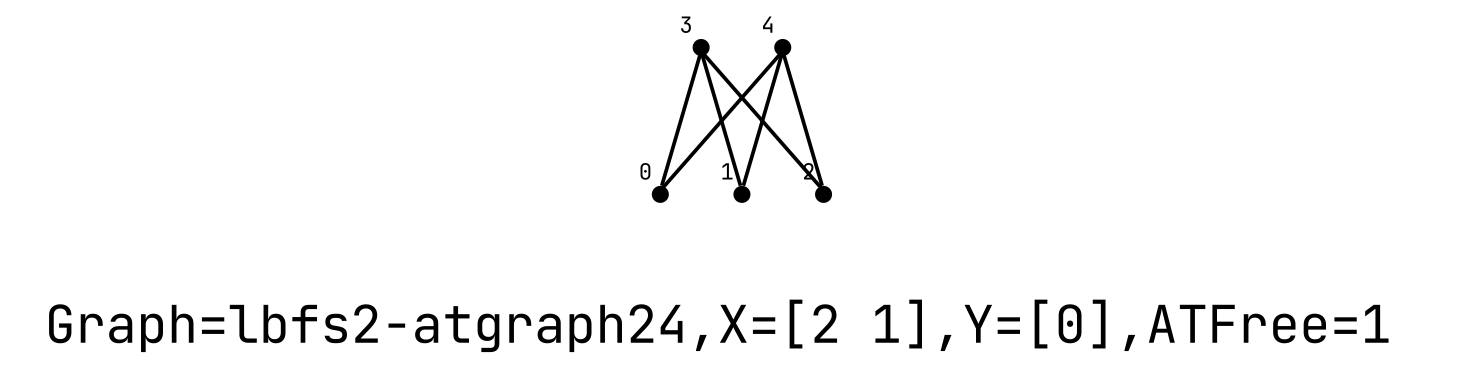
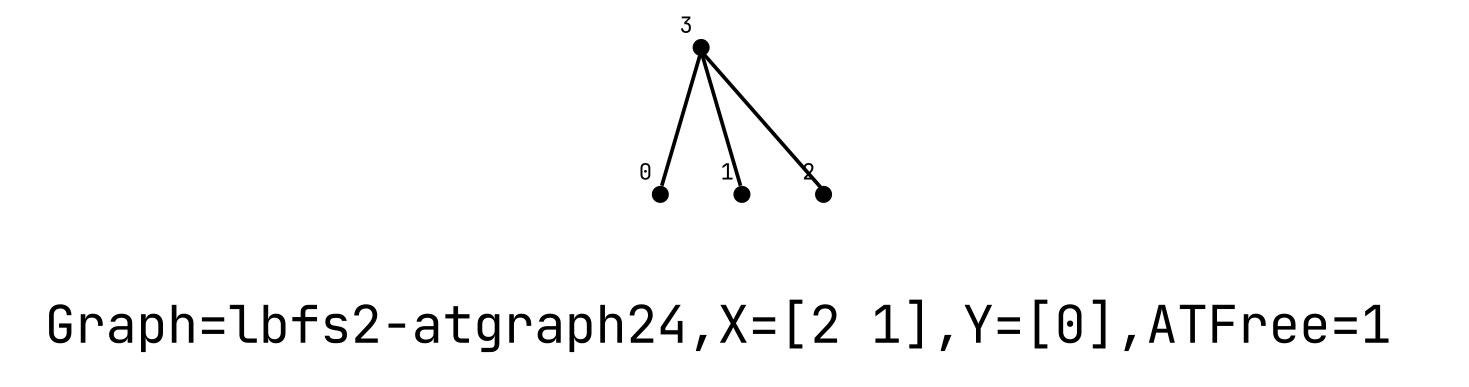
node "4": removed
